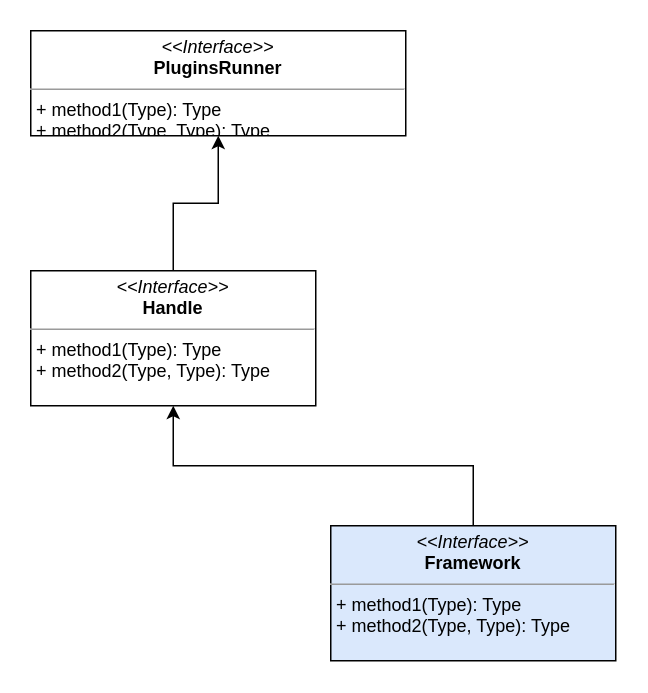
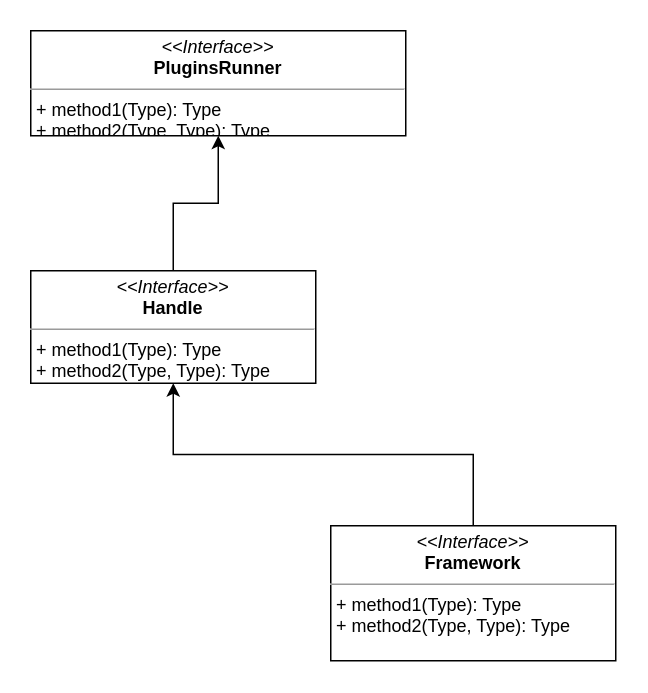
node "<<Interface>> Handle + method1(Type): Type + method2(Type, Type): Type": size 285x135 -> 285x113
node "<<Interface>> Framework + method1(Type): Type + method2(Type, Type): Type": fillcolor #dae8fc -> #ffffff
